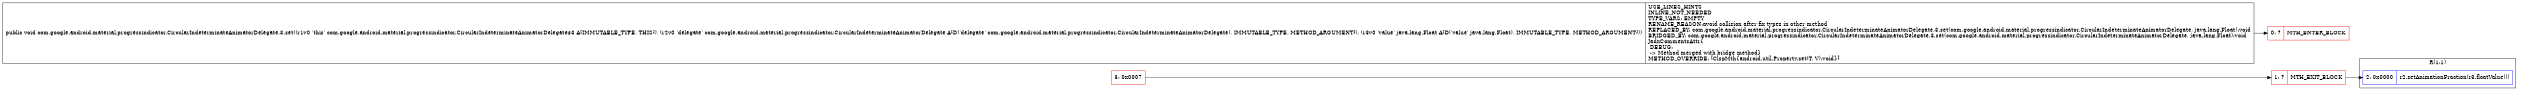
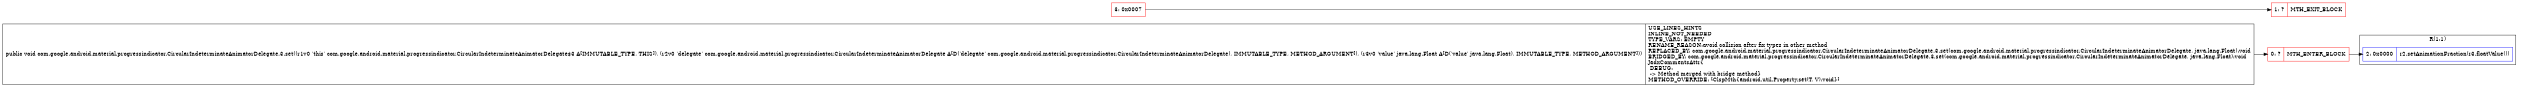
edge "1: ?" -> "2: 0x0000": now "0: ?" -> "2: 0x0000"
